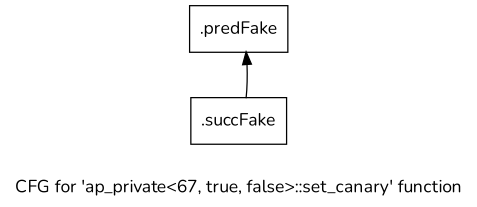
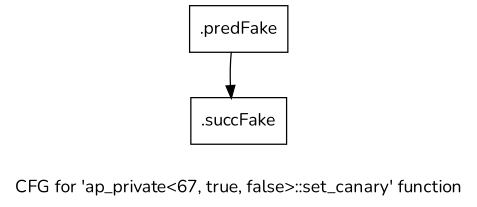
edge ".succFake" -> ".predFake": reversed
